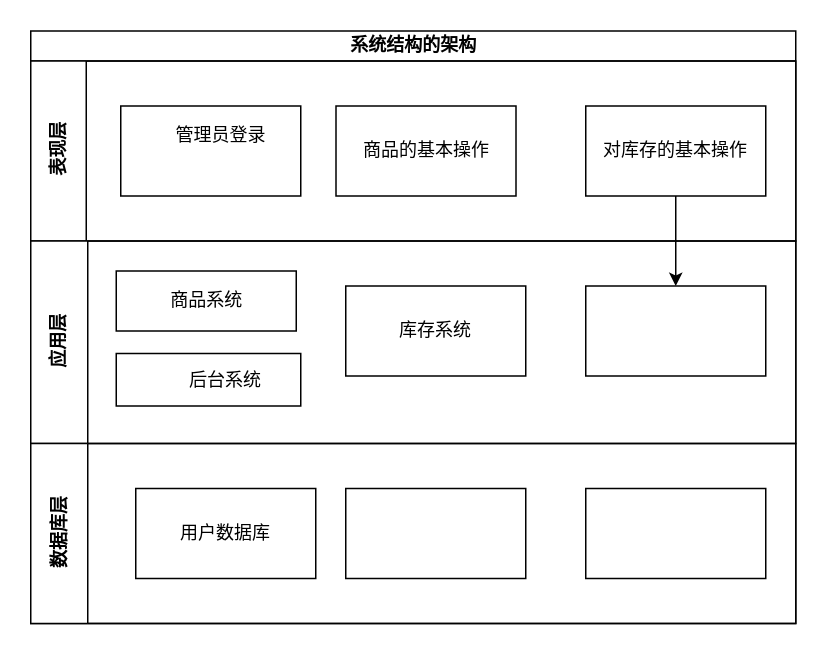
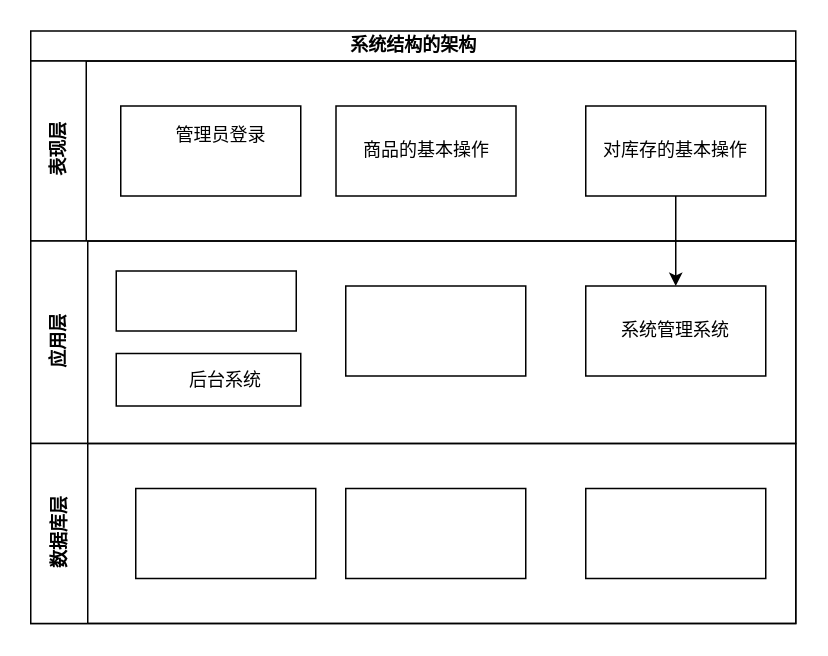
node "商品系统": removed
node "库存系统": removed
node "系统管理系统": added
node "用户数据库": removed
